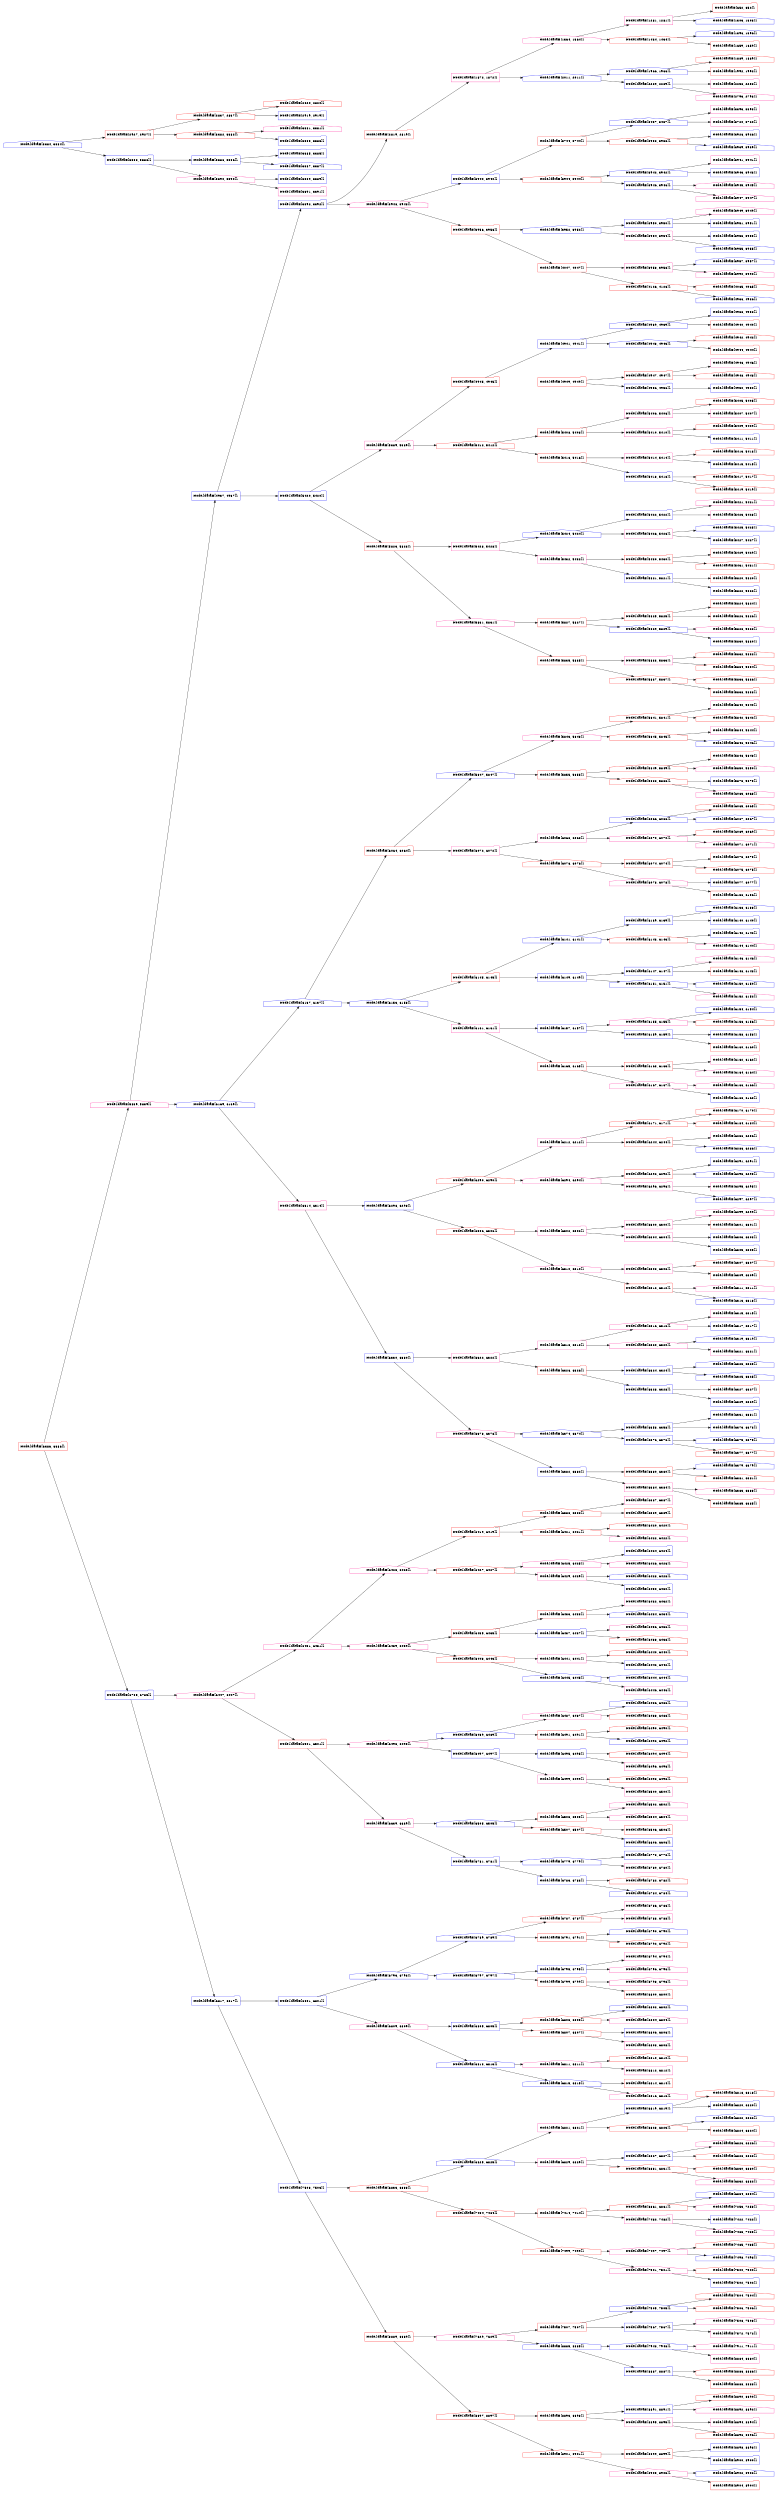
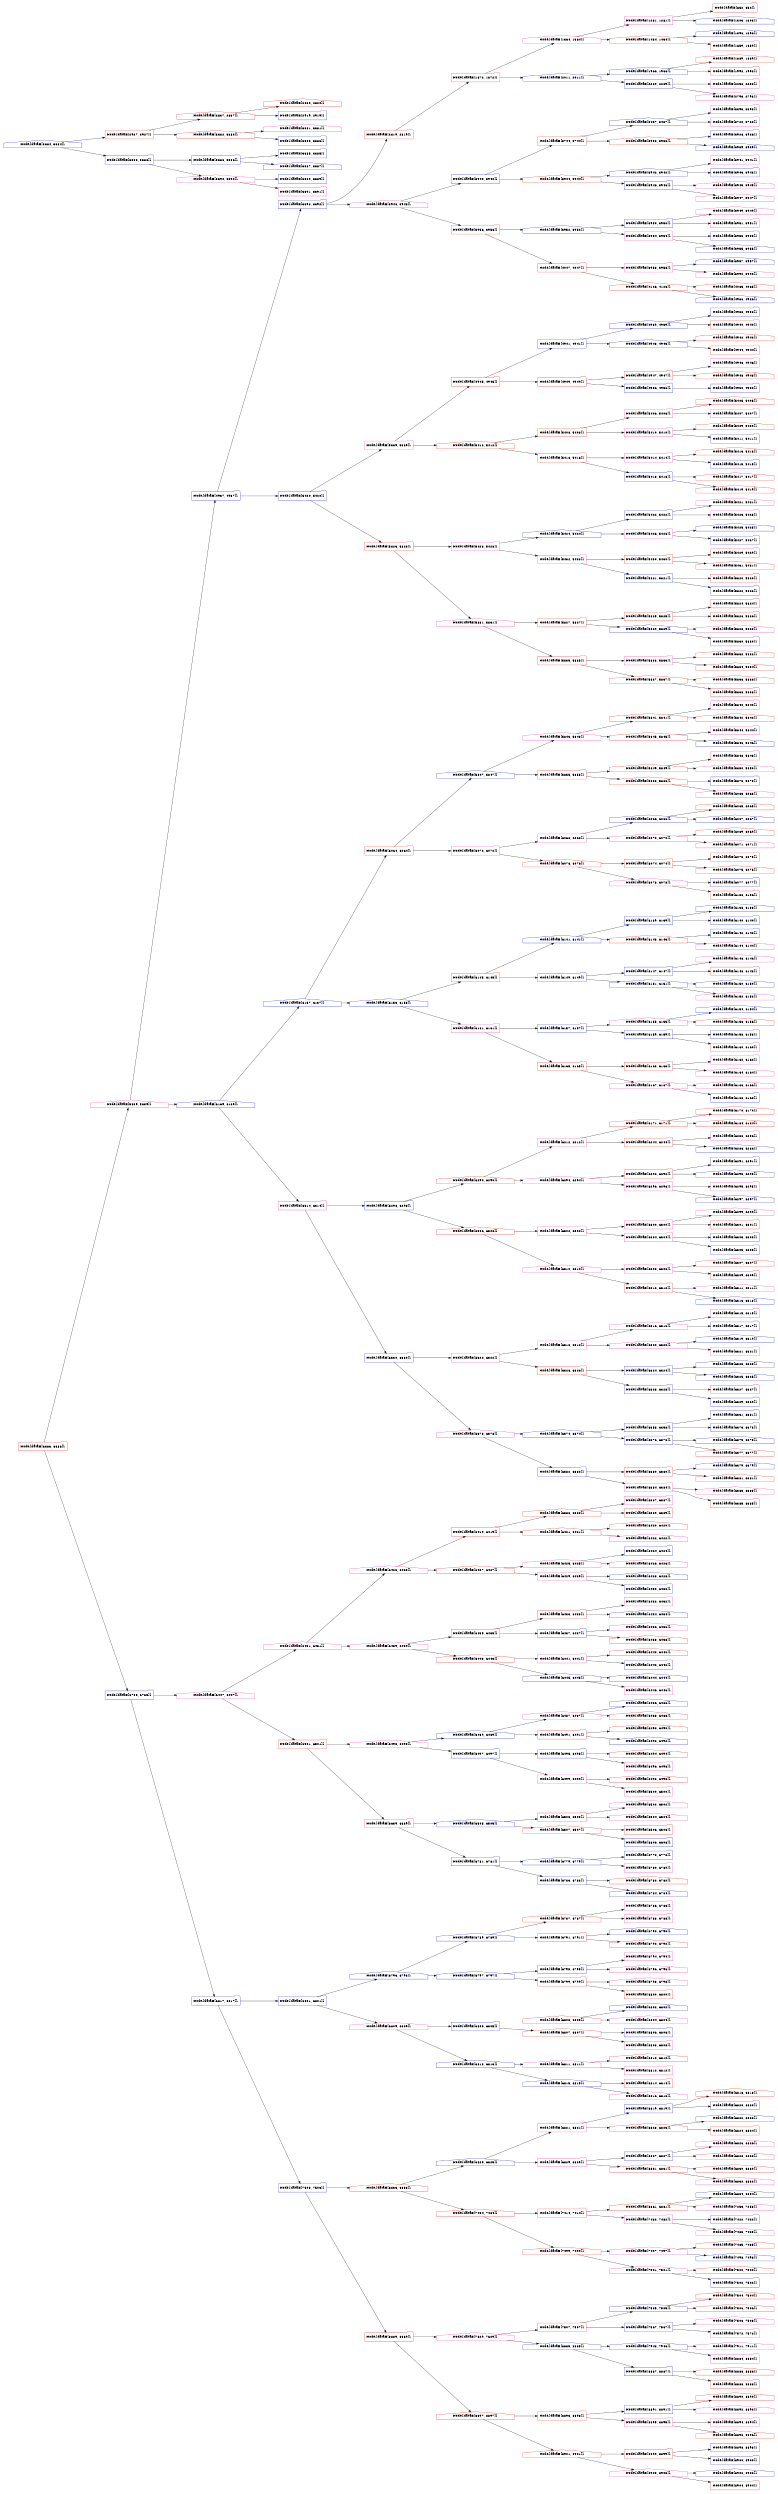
node "Node{data=[3951, 3951]}": color blue -> deeppink
edge "Node{data=[4945, 4945]}" -> "Node{data=[4949, 4949]}": added
edge "Node{data=[6805, 6805]}" -> "Node{data=[6803, 6803]}": removed
